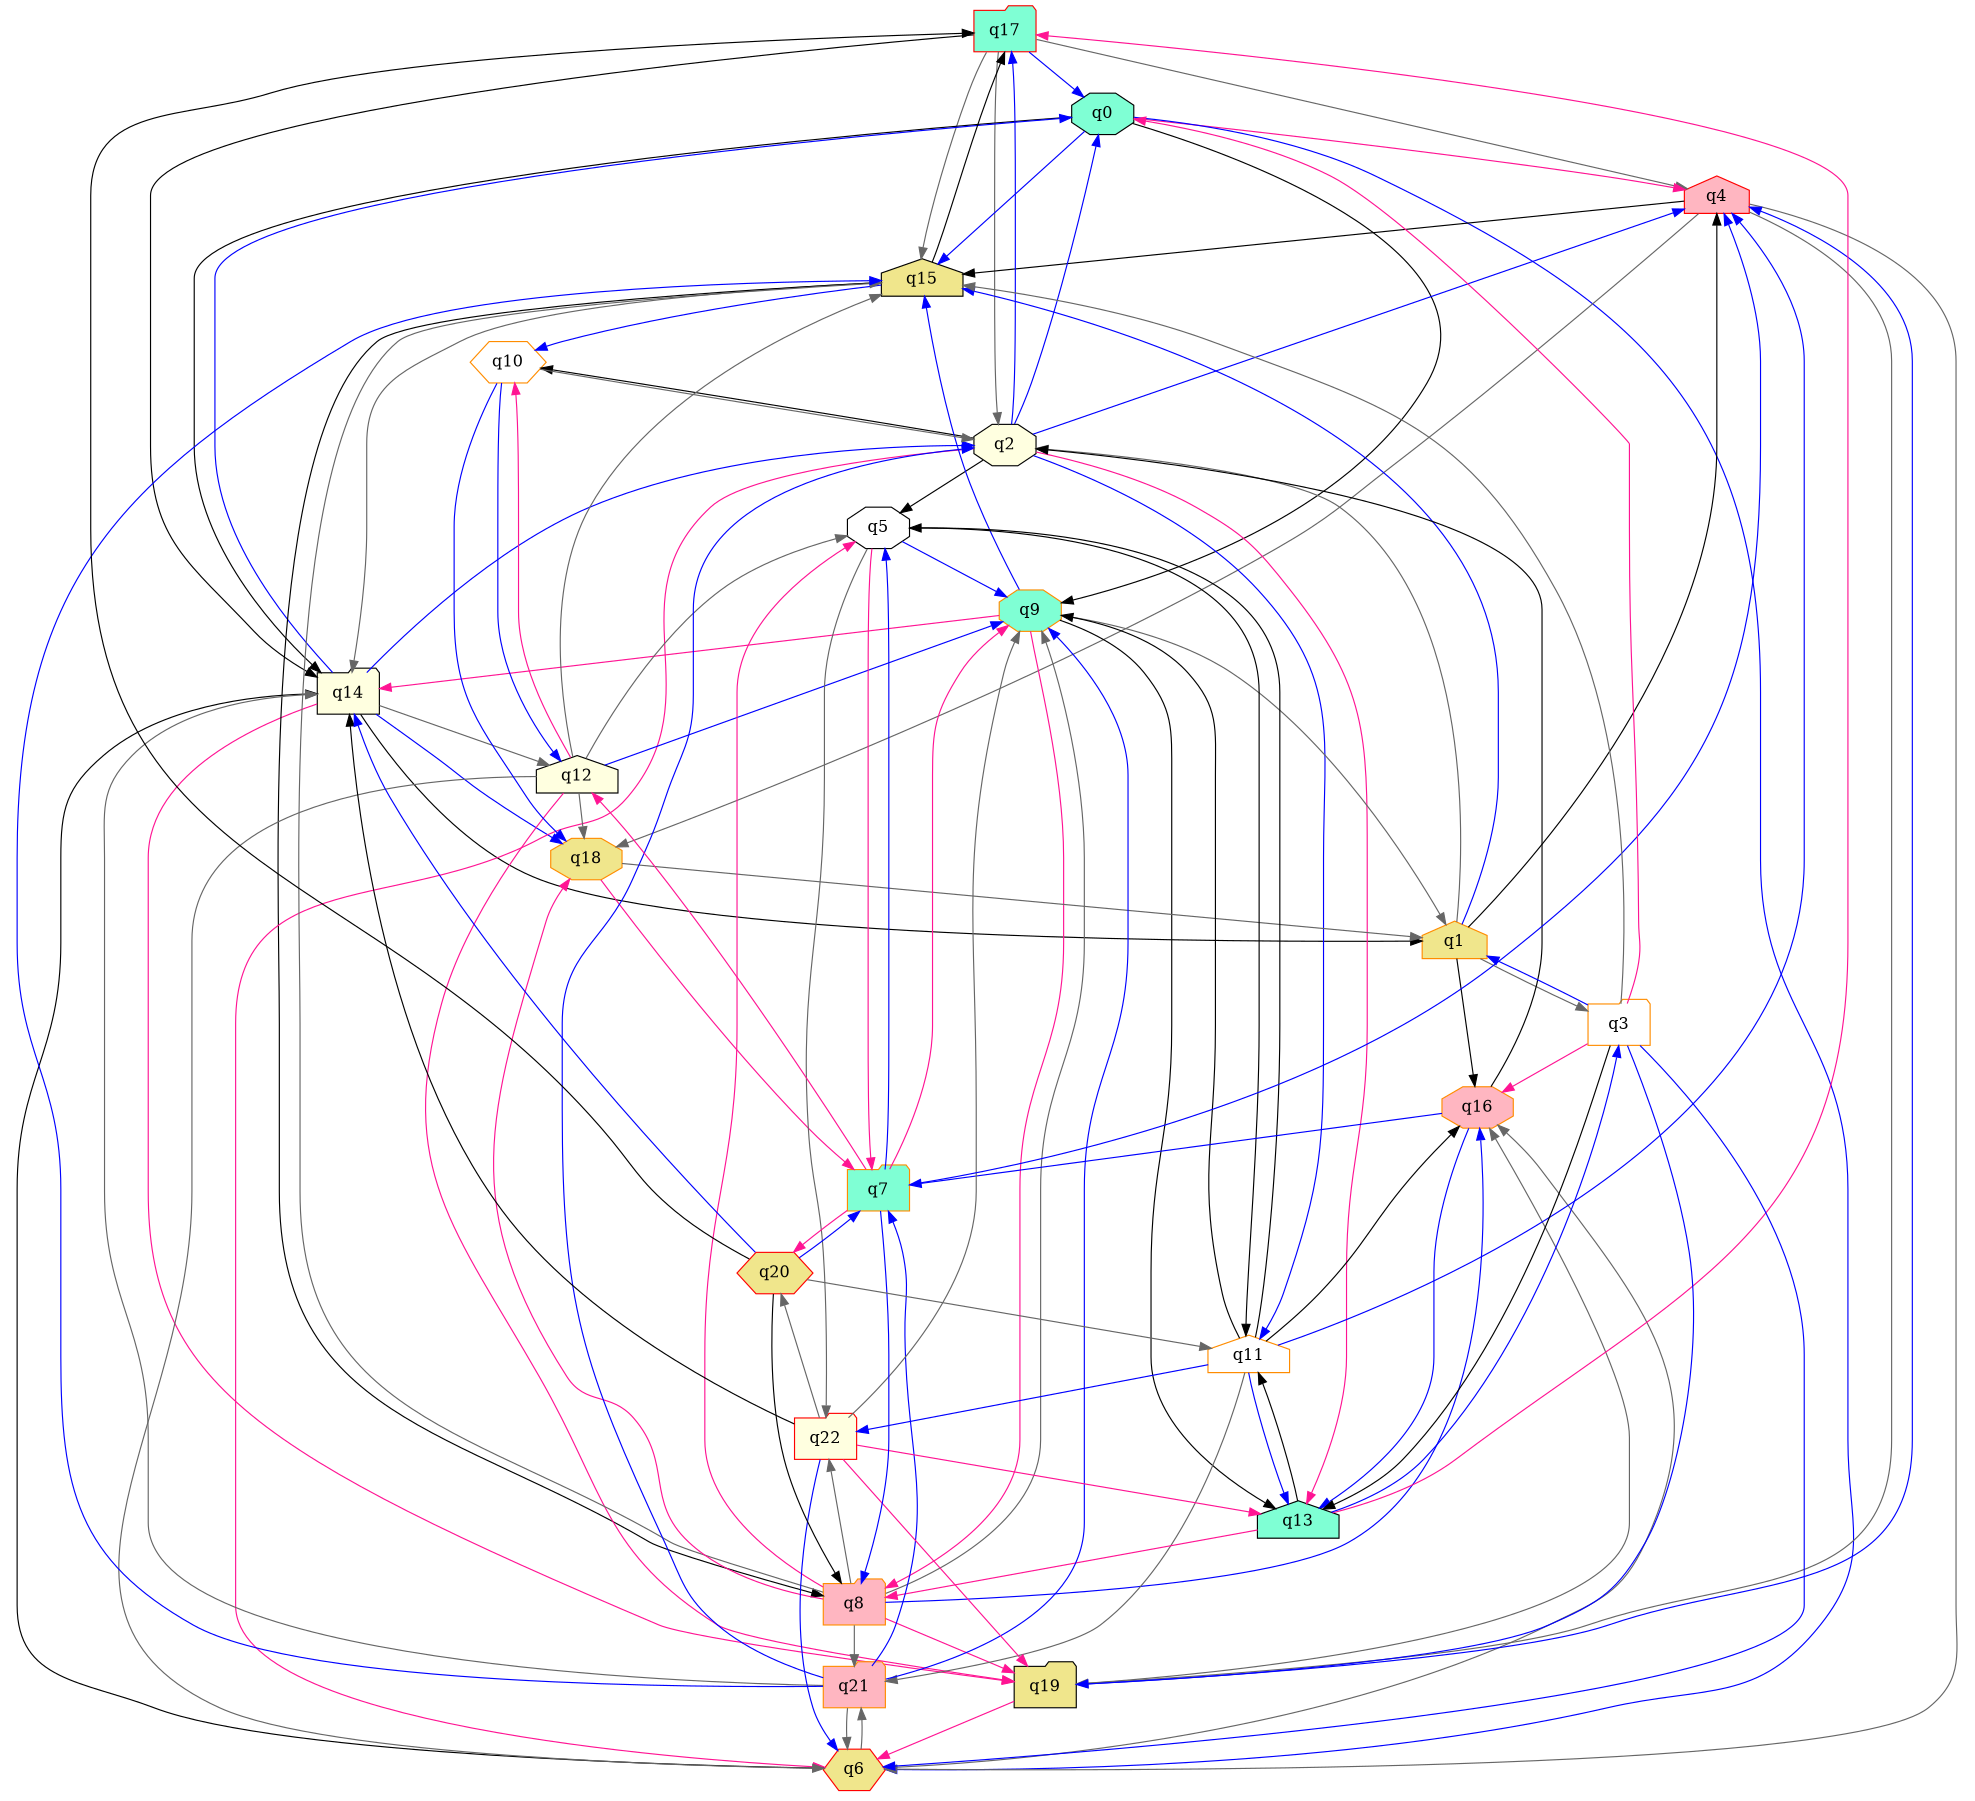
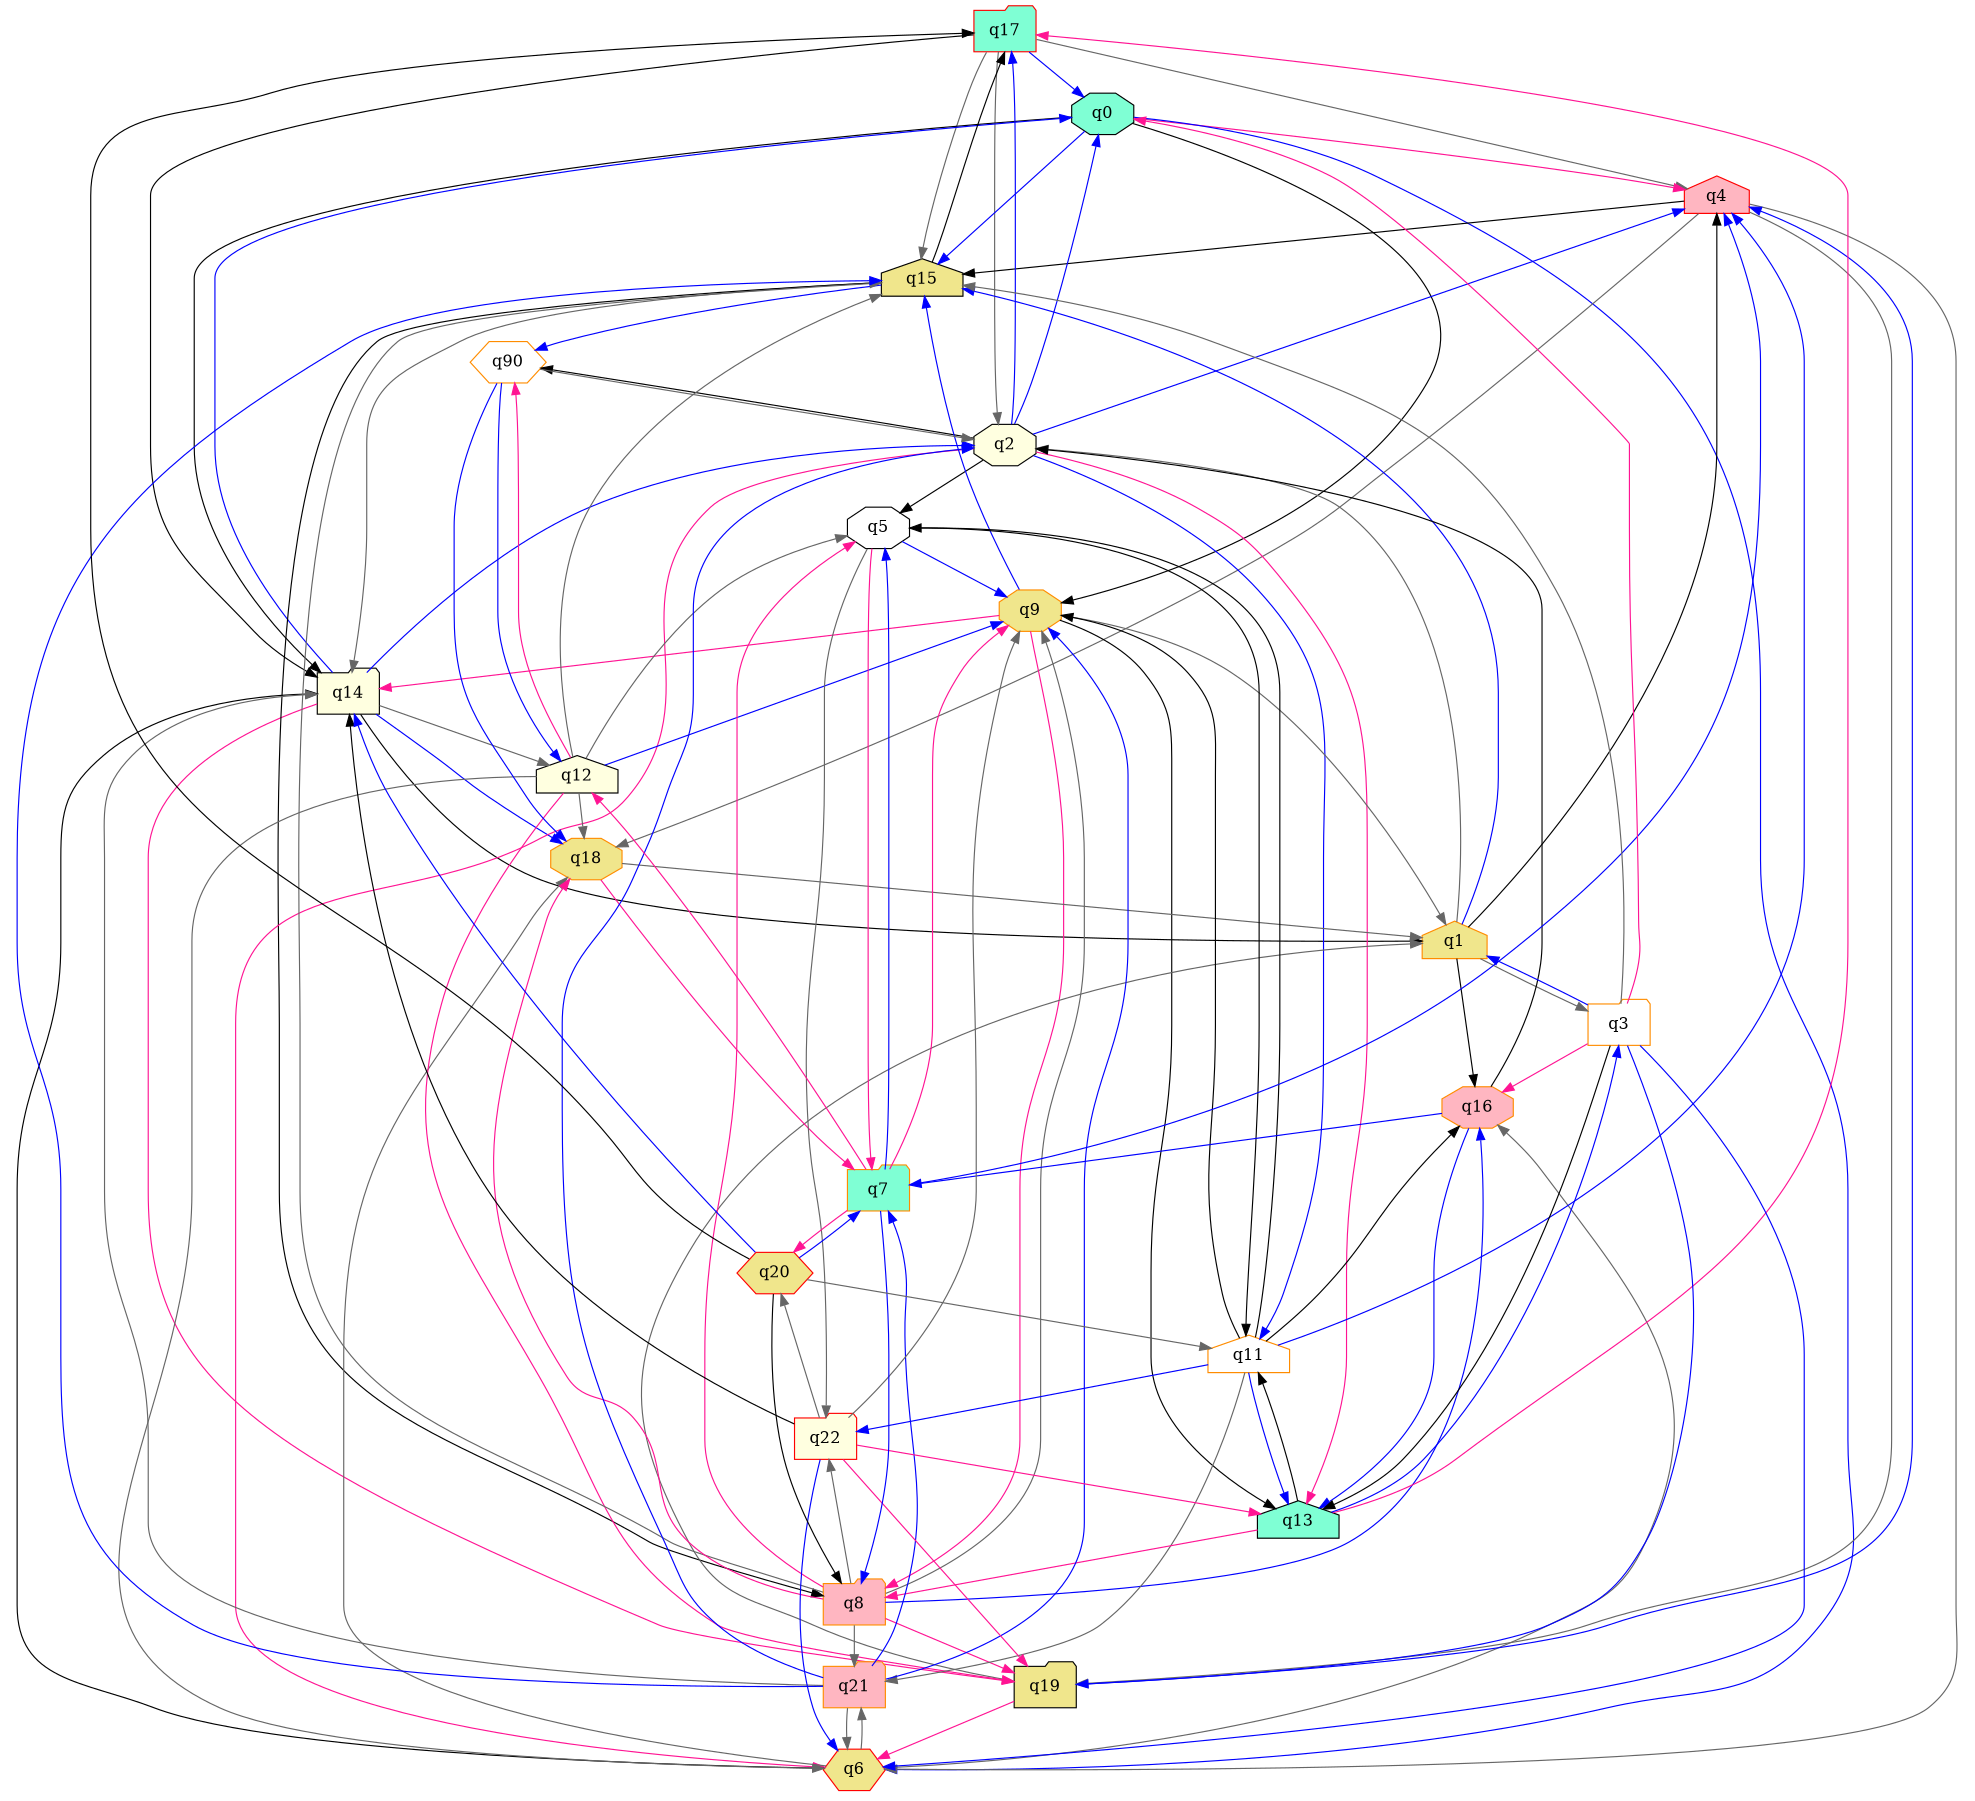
node "q10": label "q10" -> "q90"
node "q9": fillcolor aquamarine -> khaki
edge "q6" -> "q18": added
edge "q19" -> "q16": now "q19" -> "q1"
